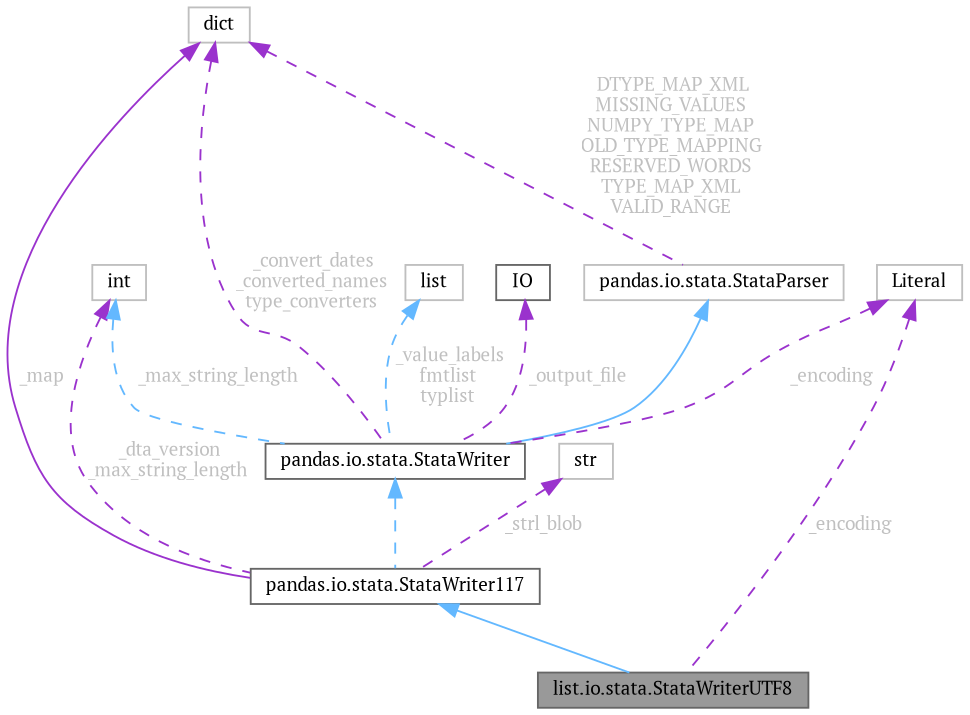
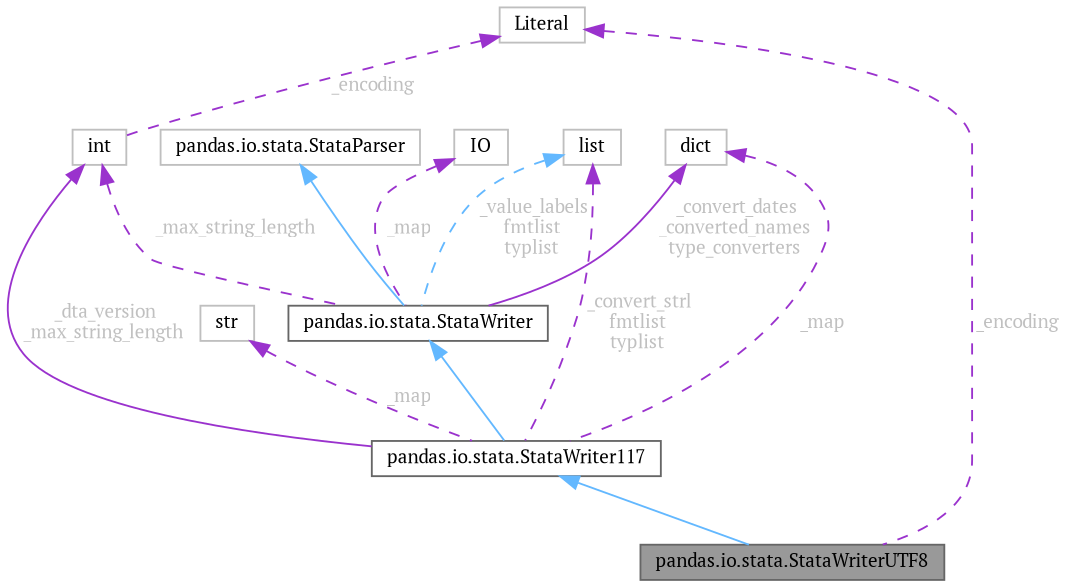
edge "pandas.io.stata.StataParser" -> "dict": removed, label "DTYPE_MAP_XML MISSING_VALUES NUMPY_TYPE_MAP OLD_TYPE_MAPPING RESERVED_WORDS TYPE_MAP_XML VALID_RANGE"
node "IO": color gray40 -> grey75
edge "pandas.io.stata.StataWriter" -> "dict": style dashed -> solid
edge "pandas.io.stata.StataWriter117" -> "list": added, label "_convert_strl fmtlist typlist"
edge "pandas.io.stata.StataWriter117" -> "dict": style solid -> dashed
edge "pandas.io.stata.StataWriter" -> "IO": label " _output_file" -> " _map"
edge "pandas.io.stata.StataWriter" -> "Literal": now "int" -> "Literal"
edge "pandas.io.stata.StataWriter" -> "int": color steelblue1 -> darkorchid3
edge "pandas.io.stata.StataWriter117" -> "int": style dashed -> solid
edge "pandas.io.stata.StataWriter117" -> "str": label " _strl_blob" -> " _map"
edge "pandas.io.stata.StataWriter117" -> "pandas.io.stata.StataWriter": style dashed -> solid
node "list.io.stata.StataWriterUTF8": label "list.io.stata.StataWriterUTF8" -> "pandas.io.stata.StataWriterUTF8"
